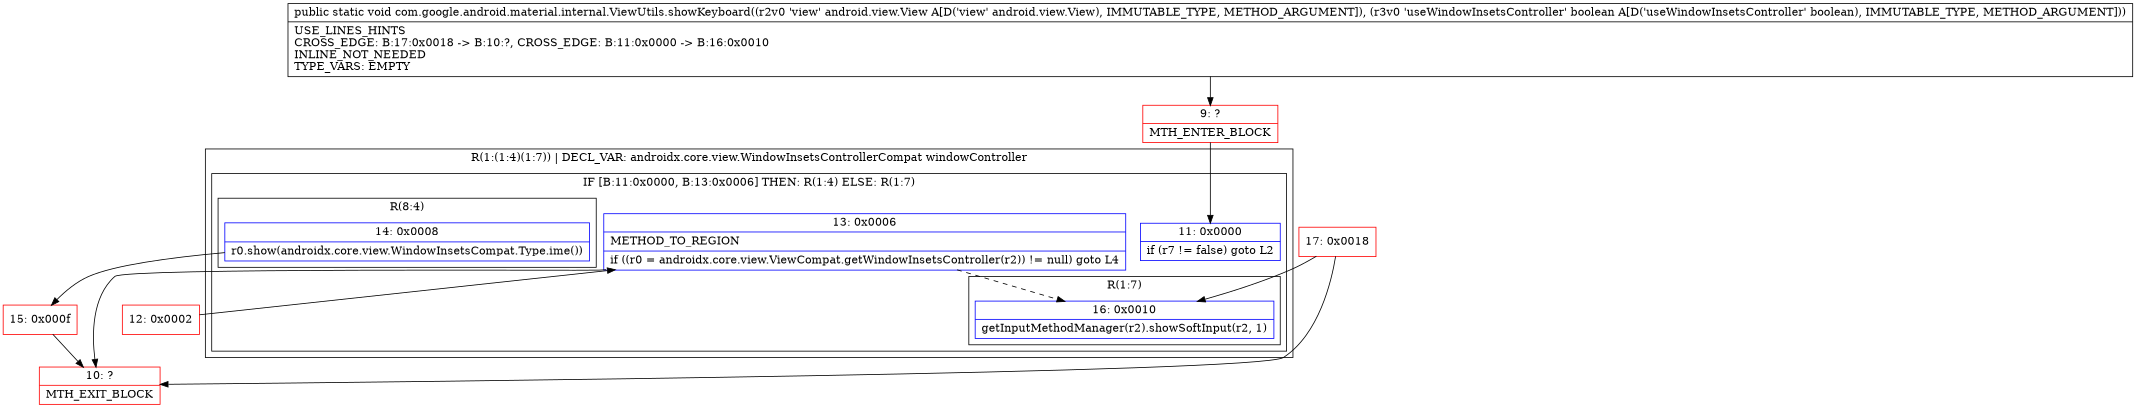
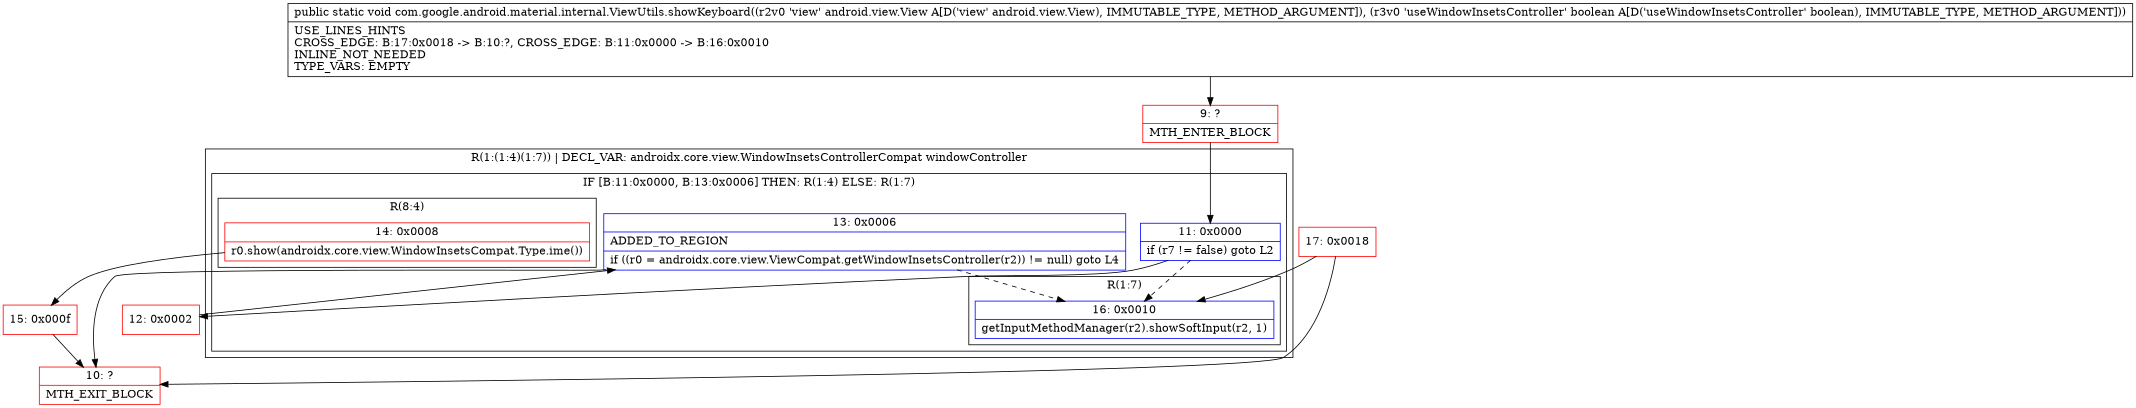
node "13: 0x0006": text "METHOD_TO_REGION" -> "ADDED_TO_REGION"
node "14: 0x0008": color blue -> red
edge "11: 0x0000" -> "16: 0x0010": added
edge "11: 0x0000" -> "12: 0x0002": added
